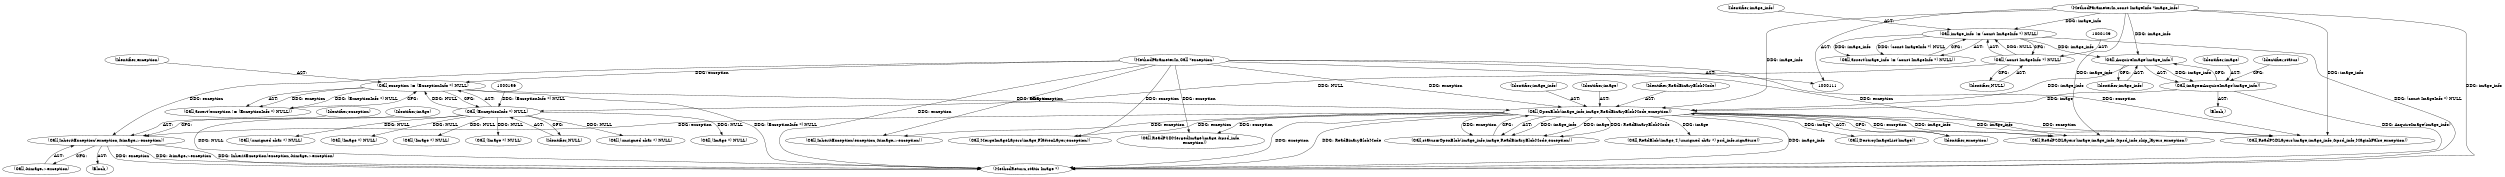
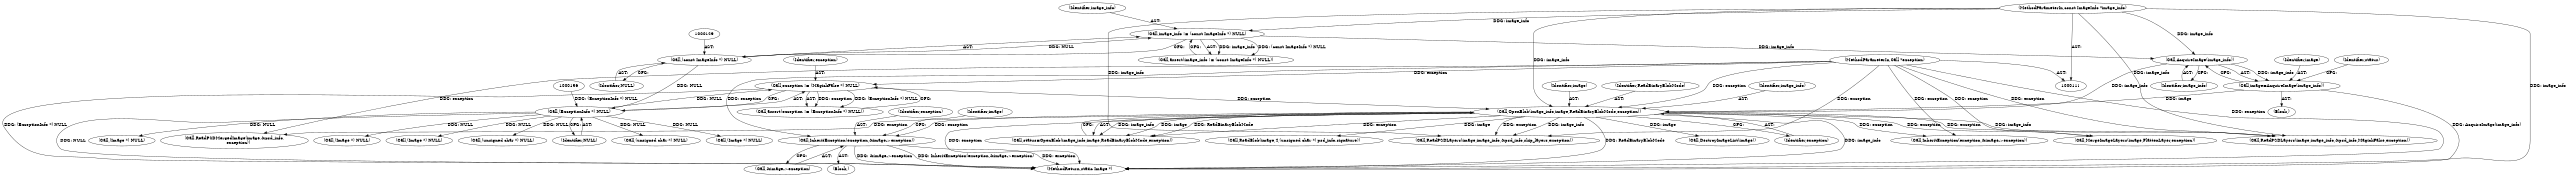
node "(Call,exception != (ExceptionInfo *) NULL)": label "(Call,exception != (ExceptionInfo *) NULL)" -> "(Call,exception != (MagickFalse *) NULL)"
edge "(Call,image_info != (const ImageInfo *) NULL)" -> "(MethodReturn,static Image *)": removed, label "DDG: (const ImageInfo *) NULL"
